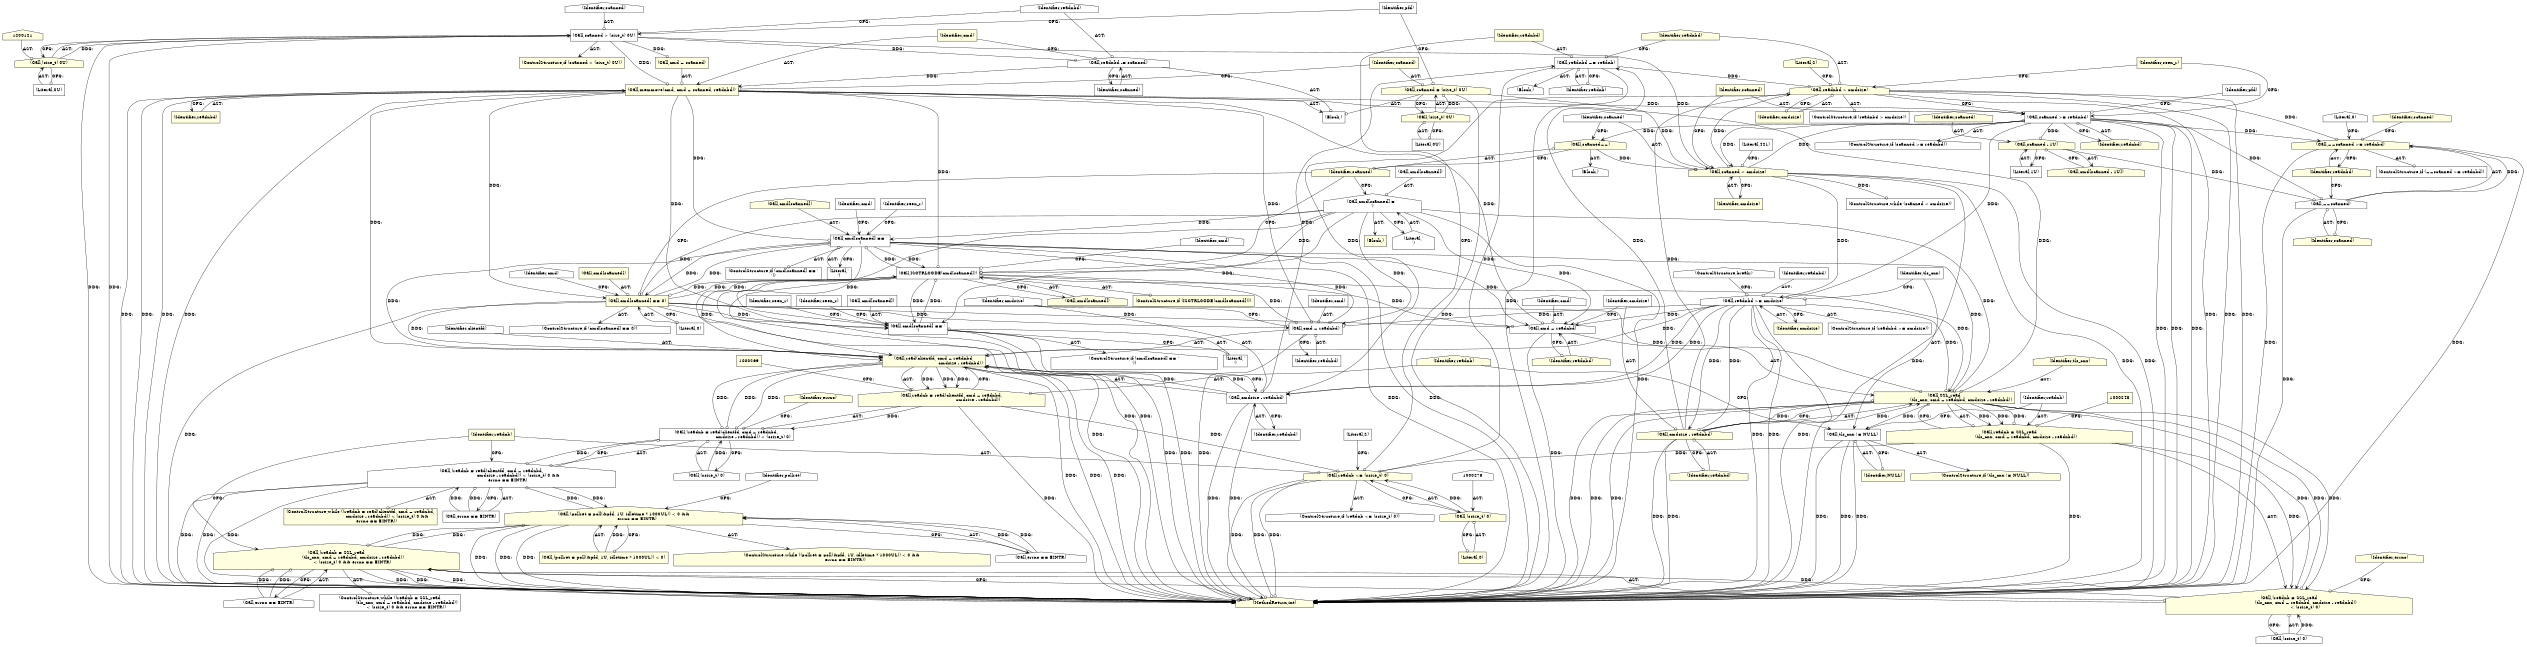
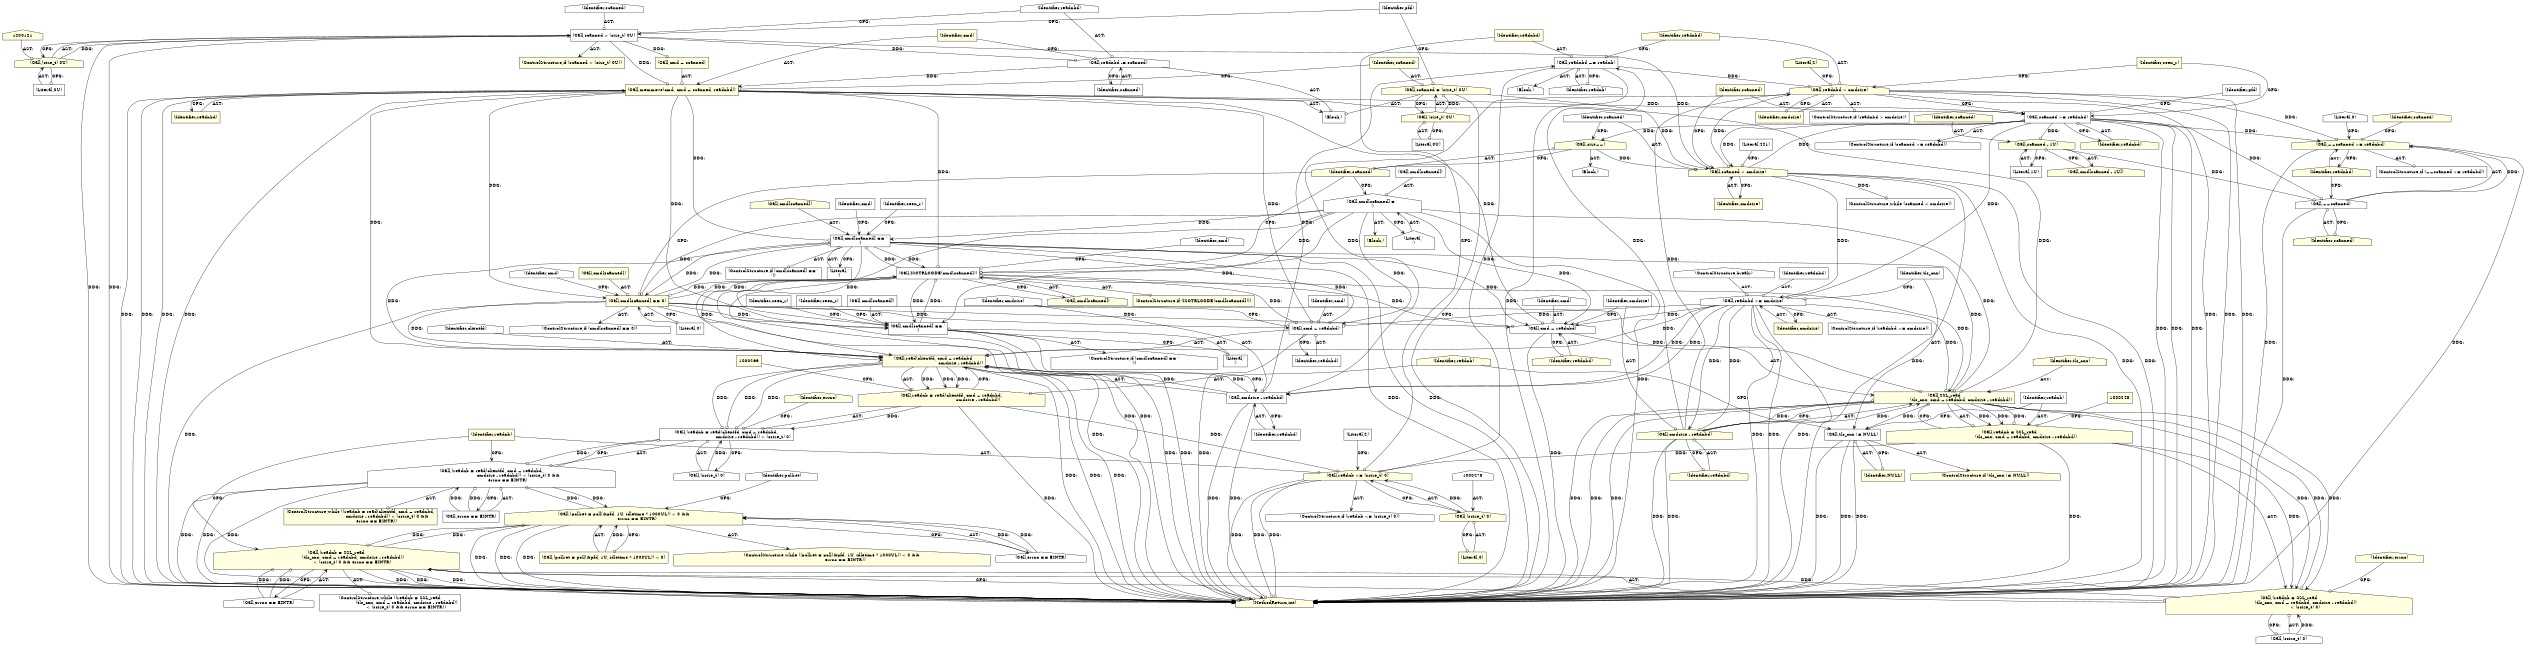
node "(Call,scanned++)": label "(Call,scanned++)" -> "(Call,size++)"
edge "(ControlStructure,break;)" -> "(Call,readnbd >= cmdsize)": label "CFG: " -> "AST: "
edge "(Call,scanned = (size_t) 0U)" -> "(MethodReturn,int)": label "DDG: " -> "CFG: "
